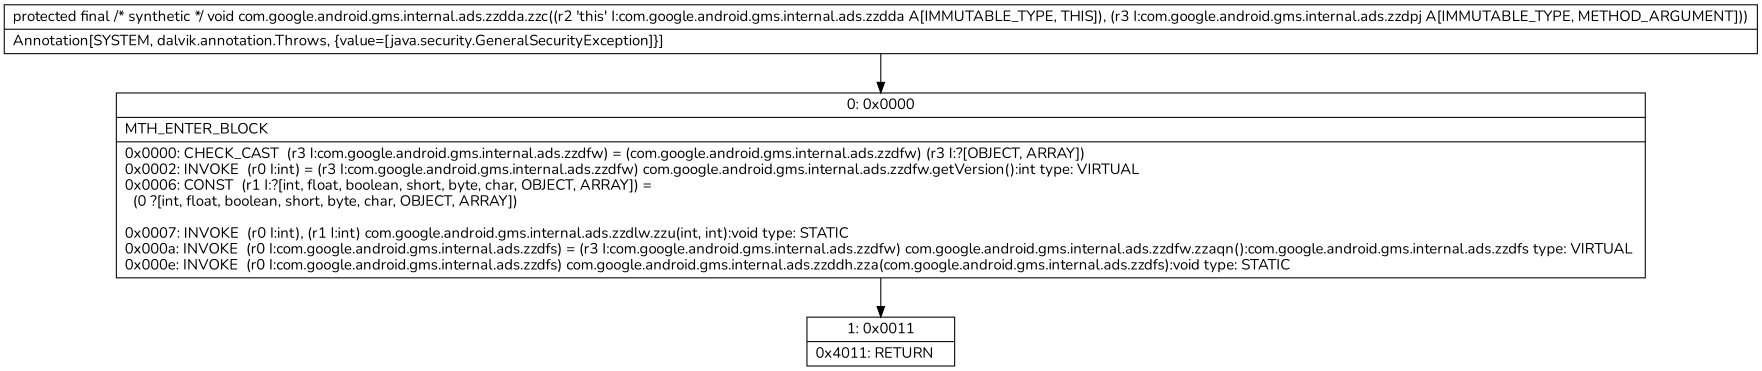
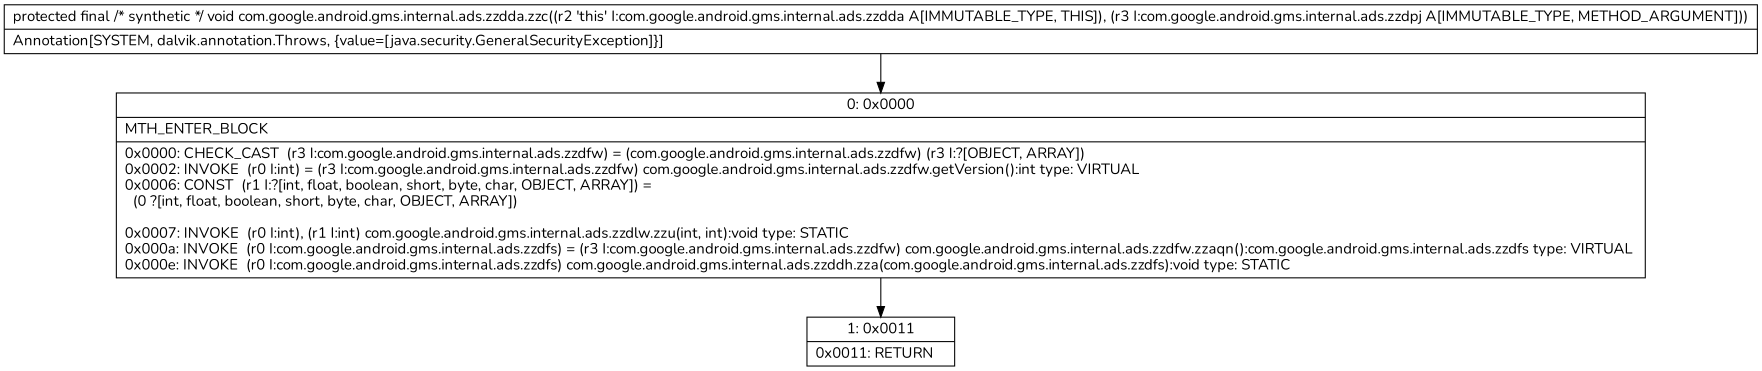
node "1: 0x0011": text "0x4011: RETURN" -> "0x0011: RETURN"
